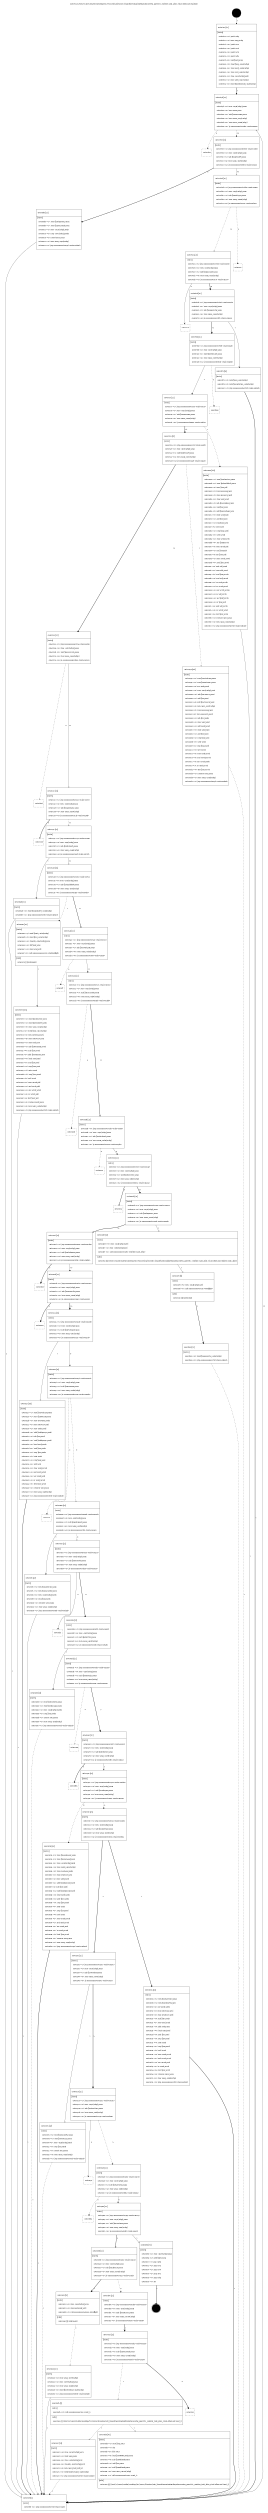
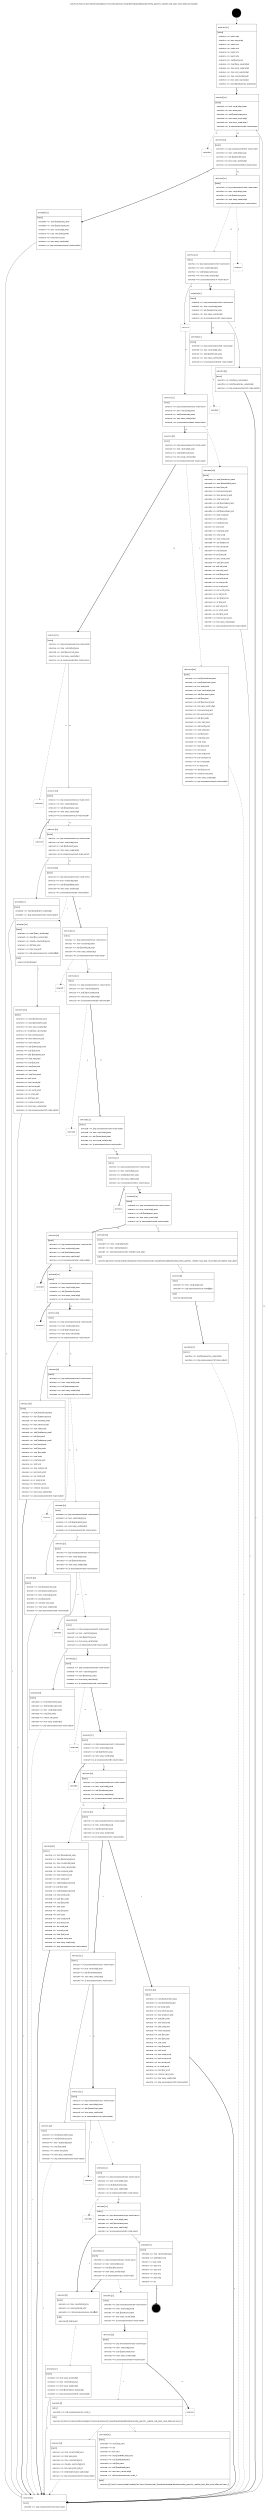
edge "0x4014f8 [25]" -> "0x401511 [25]": now "0x401c14" -> "0x401511 [25]"
node "0x401c20": removed
edge "0x4016a1 [25]" -> "0x4016ba [25]": style bold -> dashed
edge "0x4016ba [25]" -> "0x4016d3 [25]": added, label "7"
edge "0x401782 [25]" -> "0x40179b [25]": now "0x401782 [25]" -> "0x401823 [13]"
